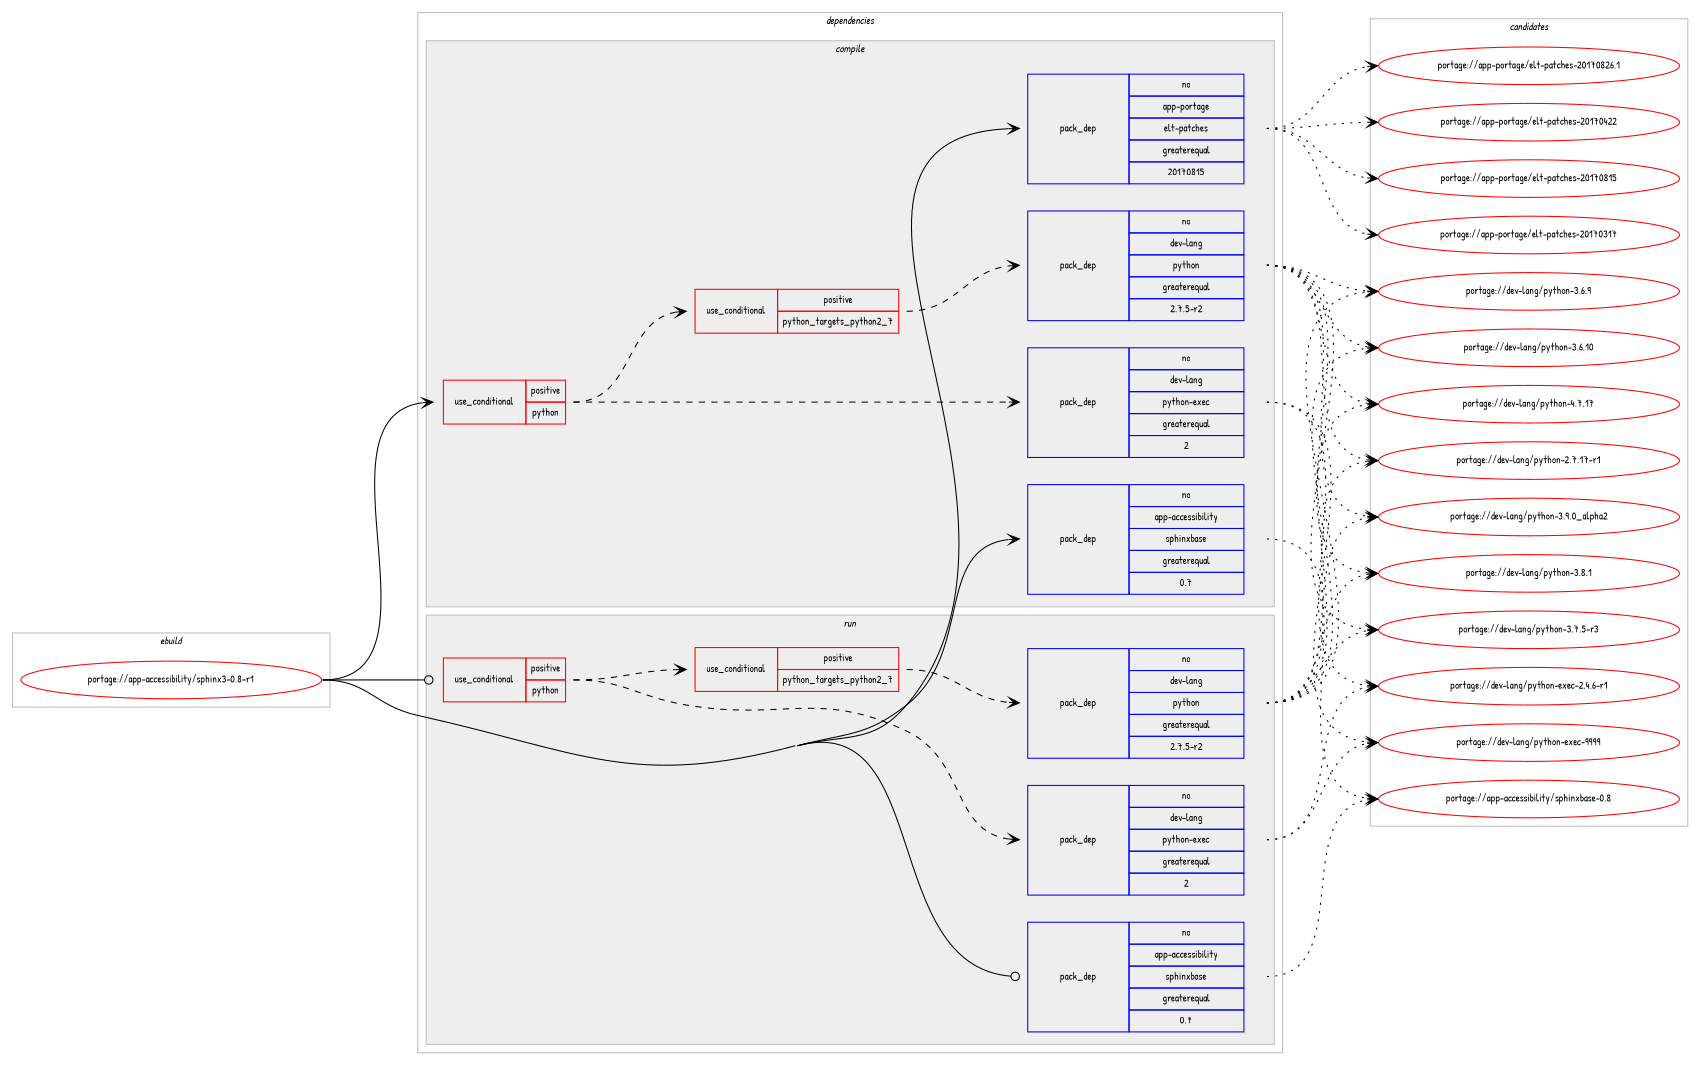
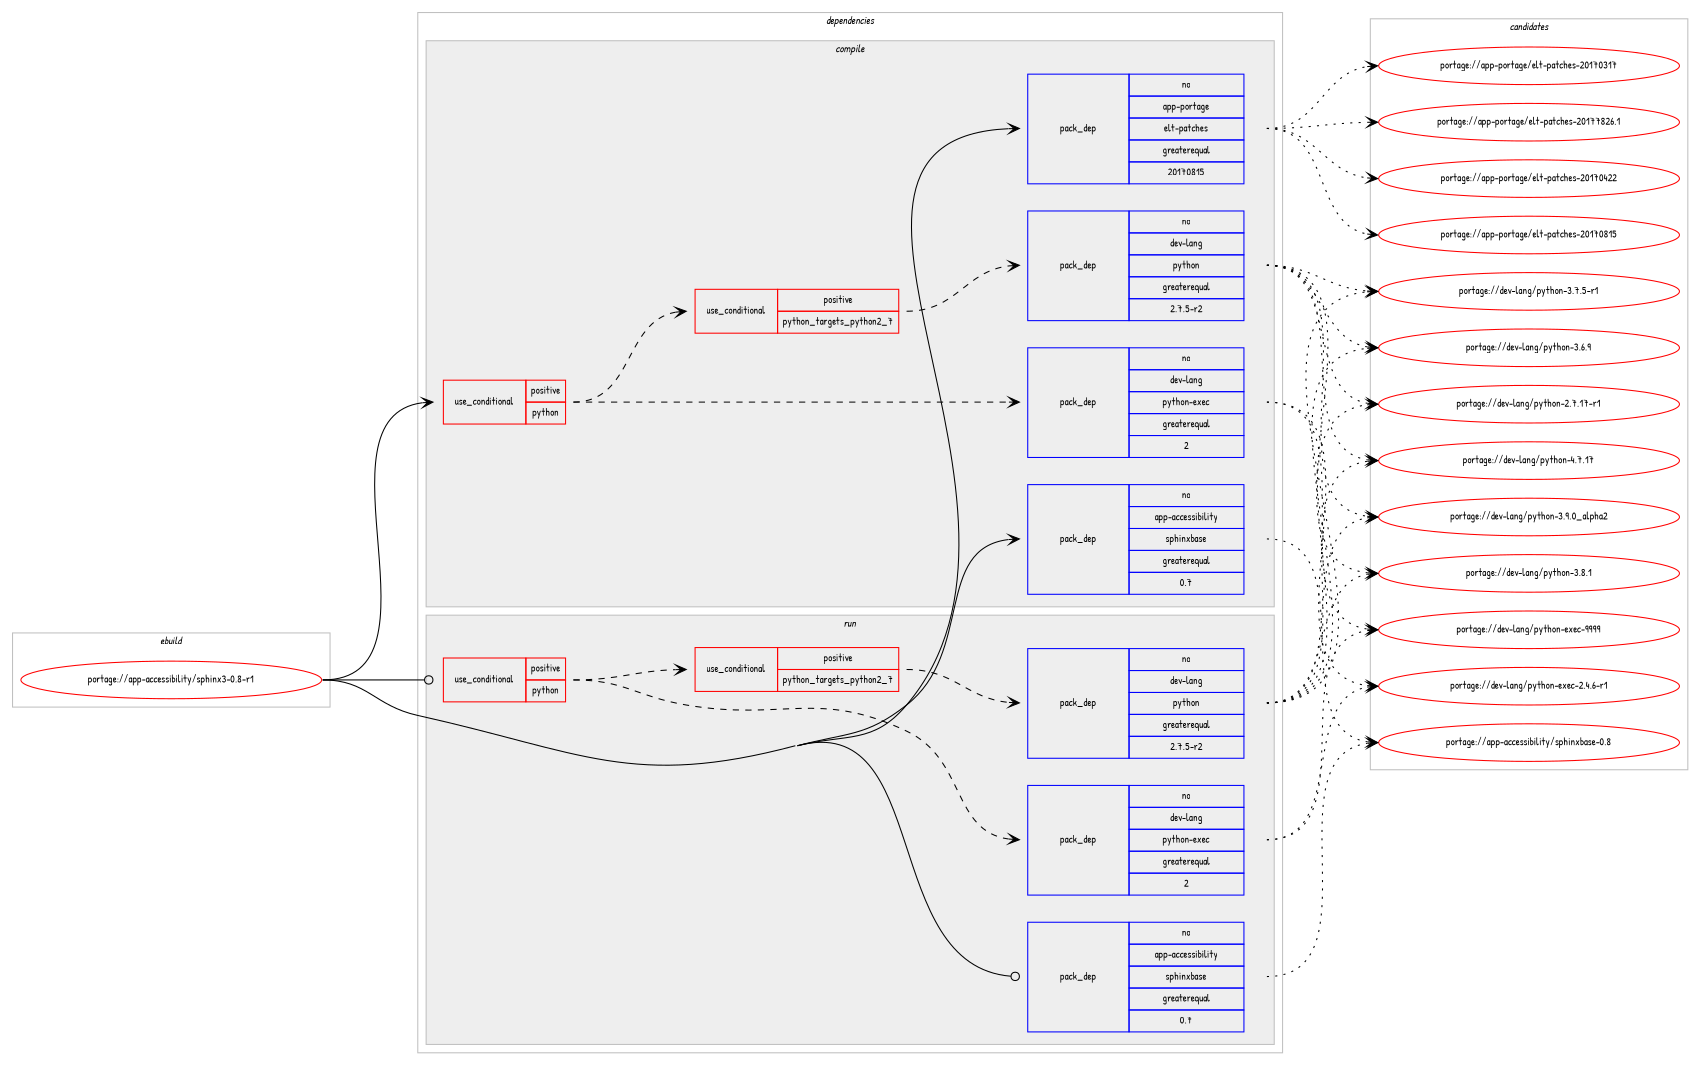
node "portage://app-portage/elt-patches-20170826.1": label "portage://app-portage/elt-patches-20170826.1" -> "portage://app-portage/elt-patches-20177826.1"
node "portage://dev-lang/python-3.6.10": removed
node "portage://dev-lang/python-3.7.5-r3": label "portage://dev-lang/python-3.7.5-r3" -> "portage://dev-lang/python-3.7.5-r1"
